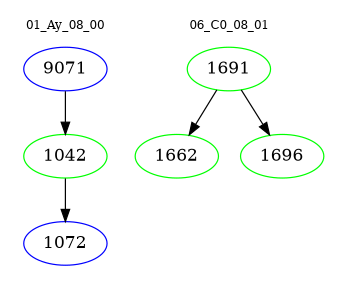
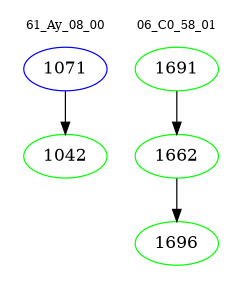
cluster "01_Ay_08_00": label "01_Ay_08_00" -> "61_Ay_08_00"
cluster "06_C0_08_01": label "06_C0_08_01" -> "06_C0_58_01"
node "9071": label "9071" -> "1071"
edge "1691" -> "1696": now "1662" -> "1696"
node "1072": removed
